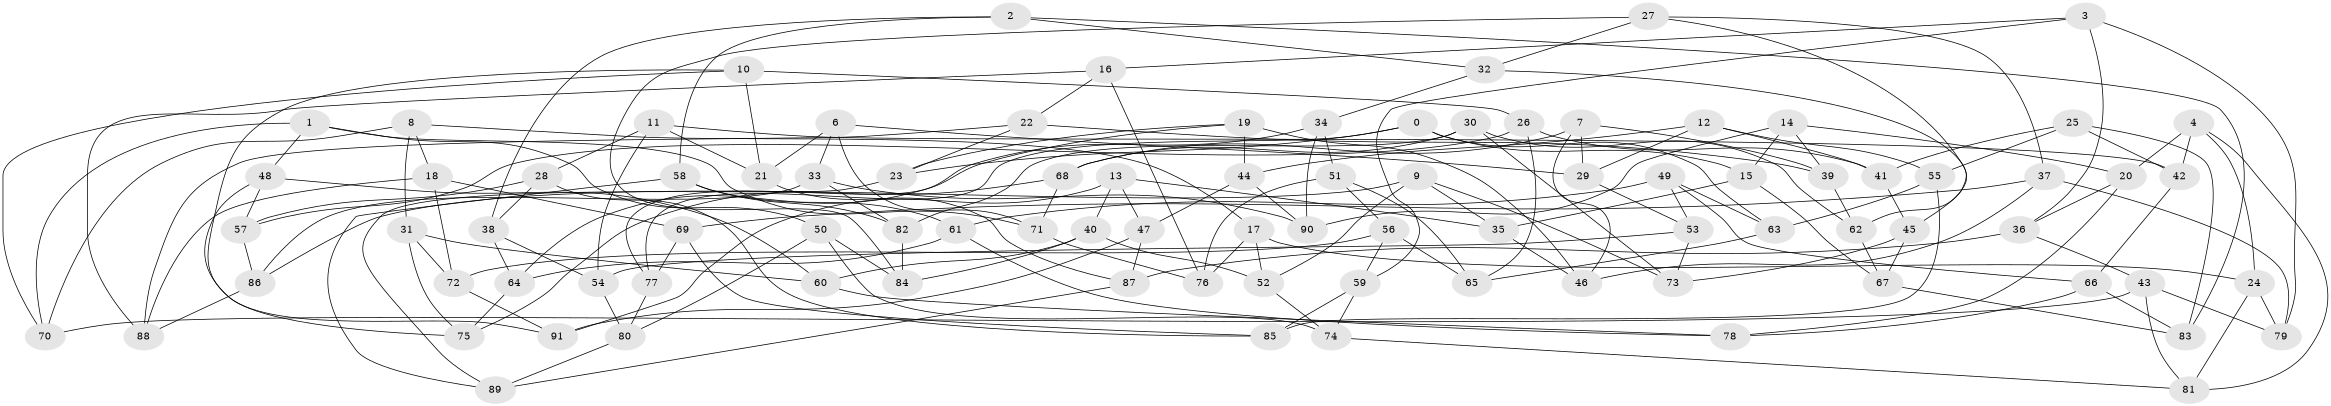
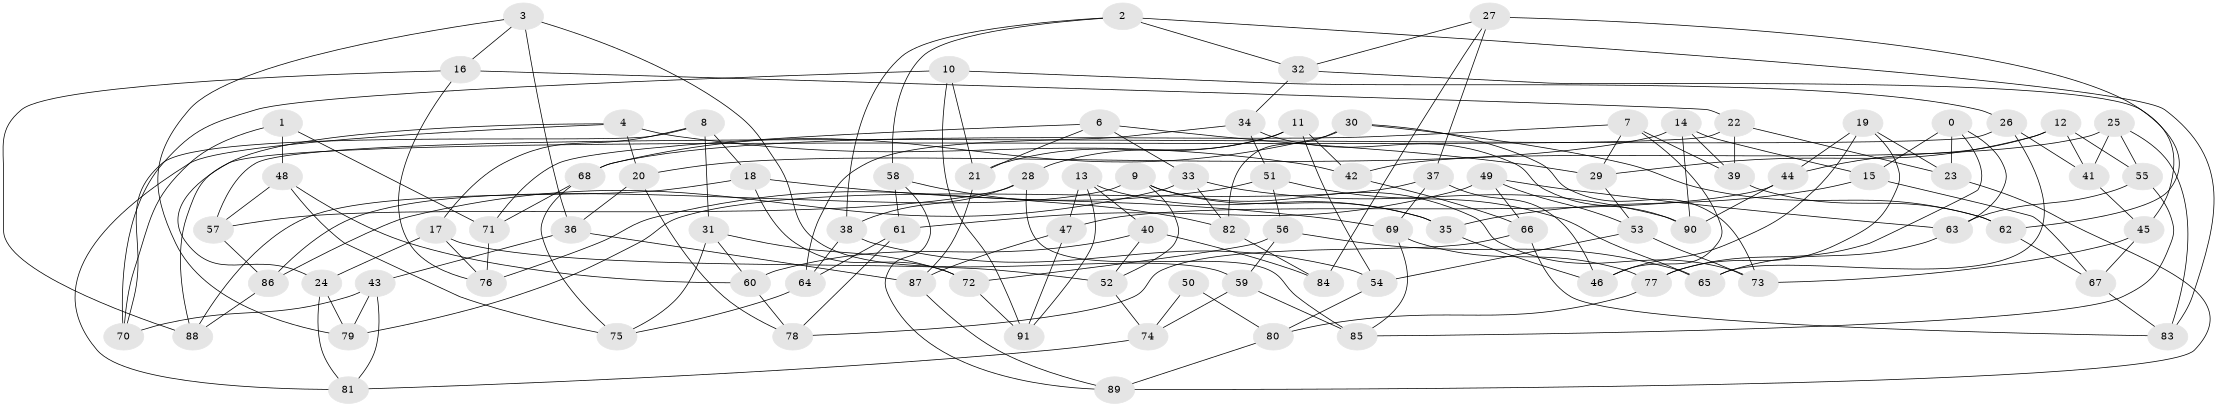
edge "1" -- "50": removed
edge "50" -- "84": removed
